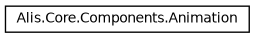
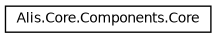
node "Alis.Core.Components.Animation": label "Alis.Core.Components.Animation" -> "Alis.Core.Components.Core"
